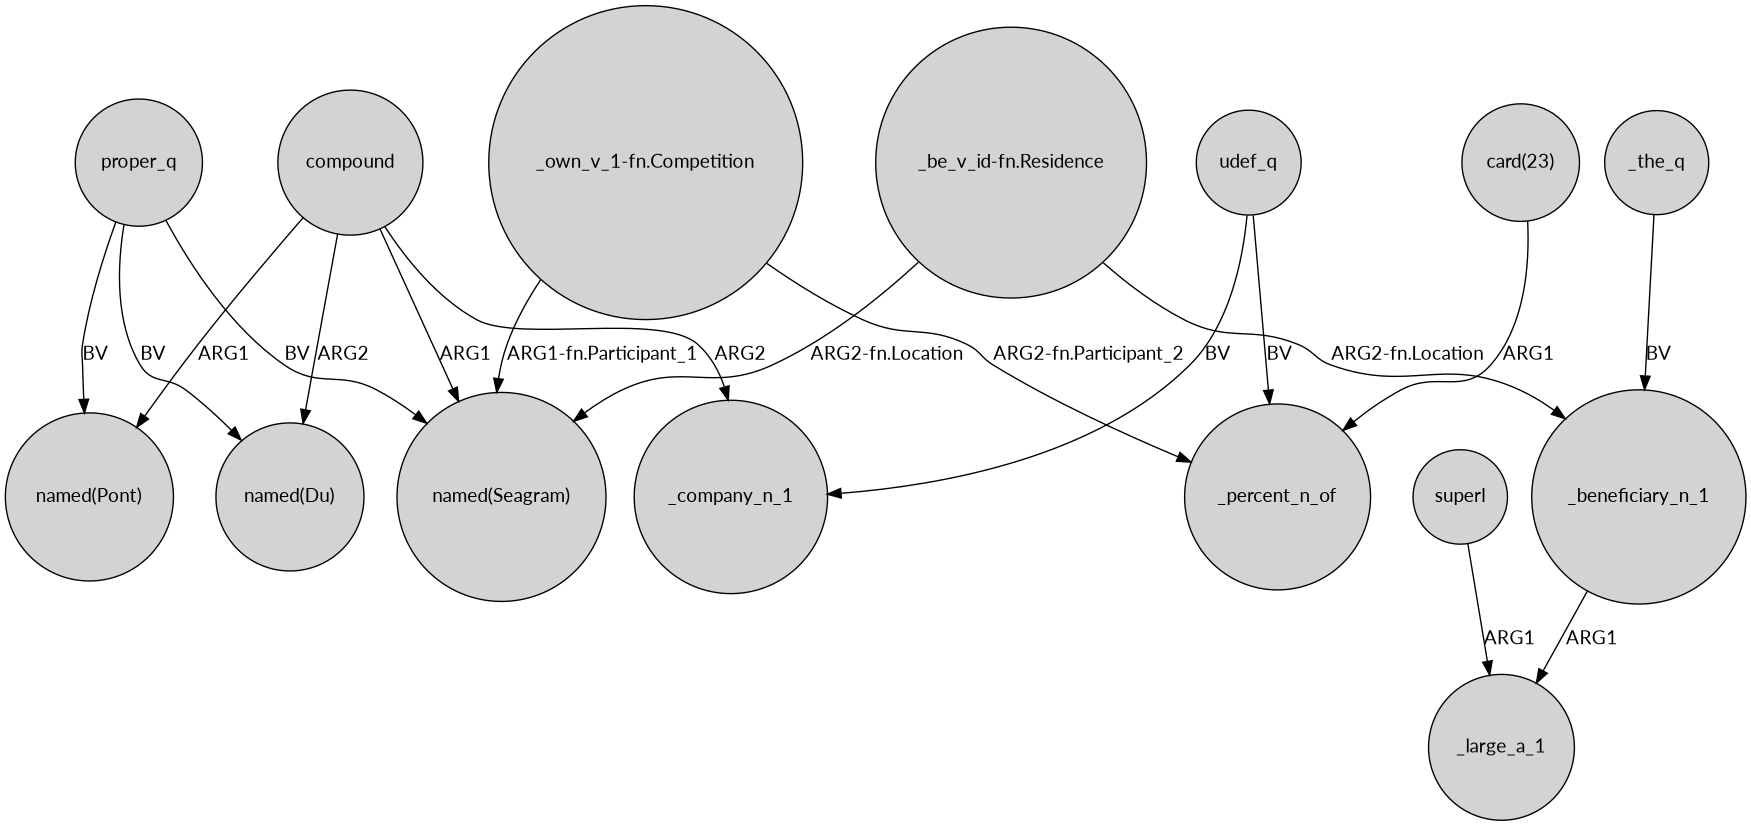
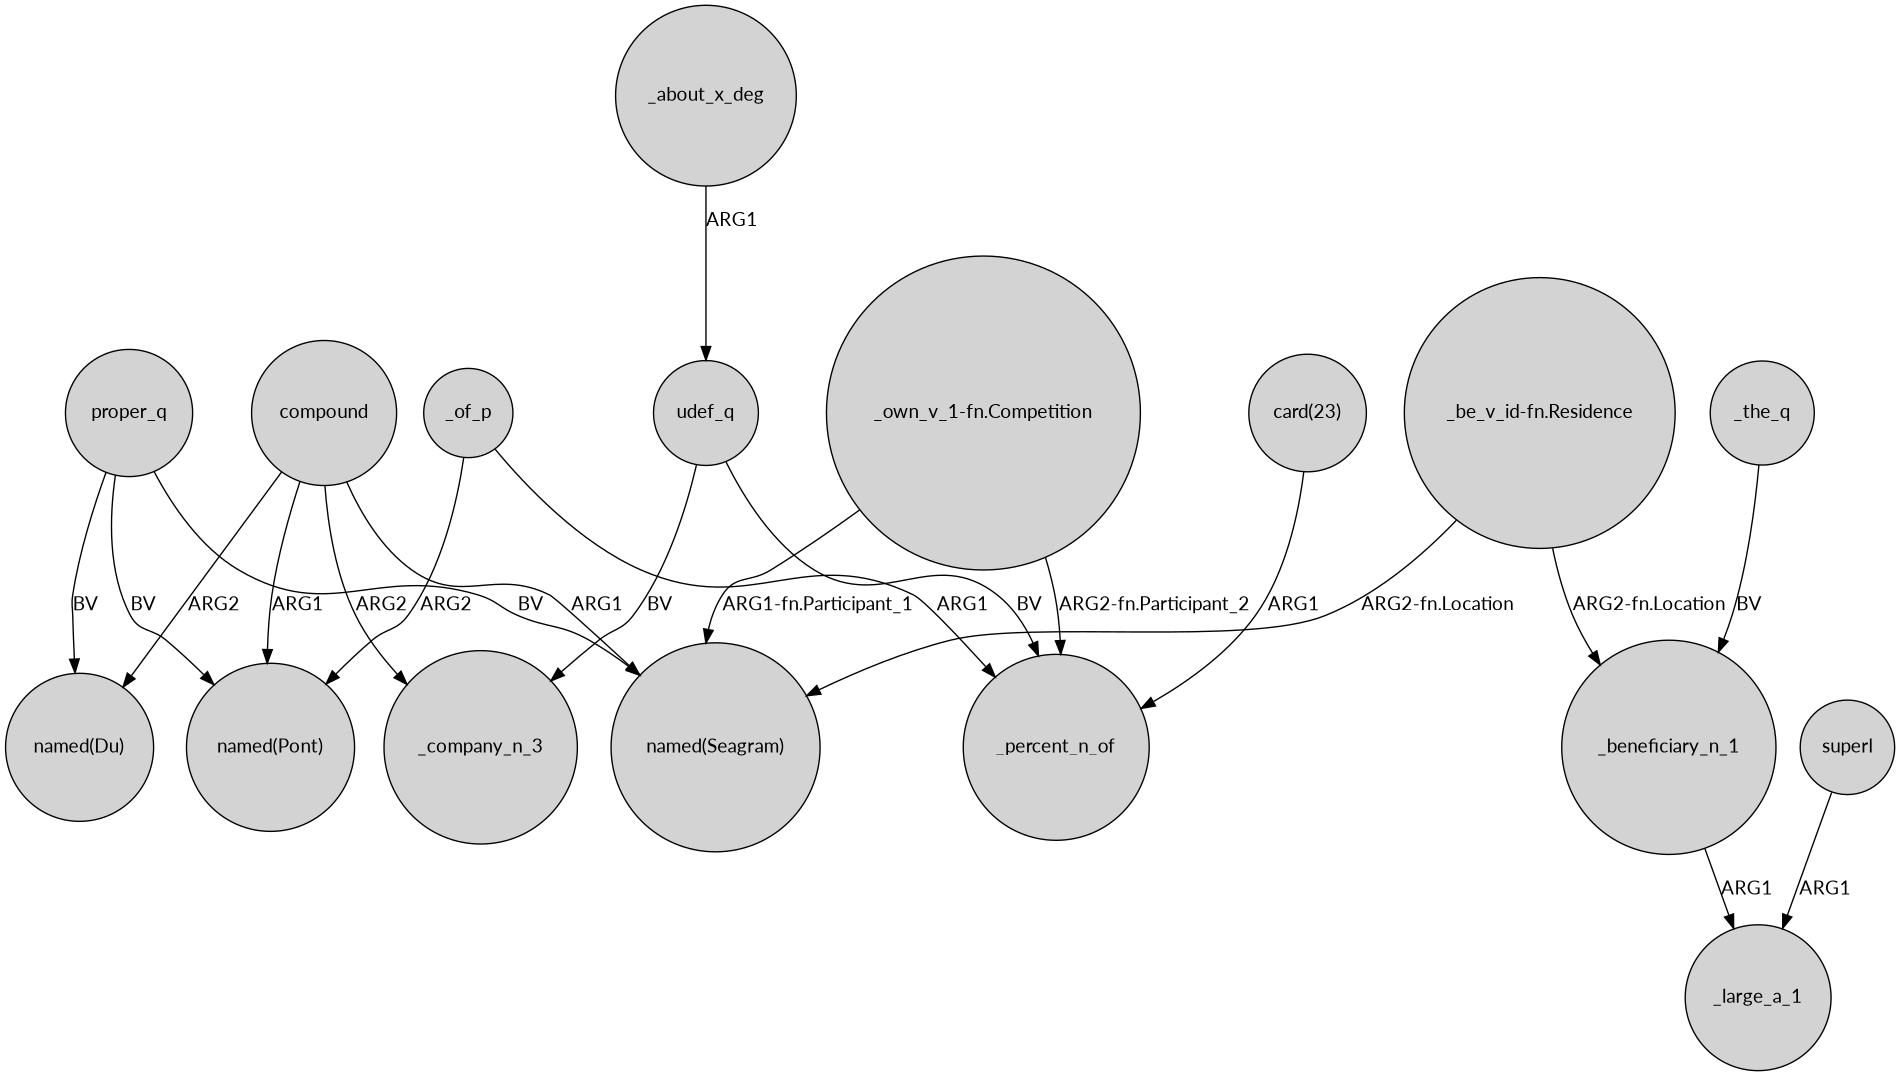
node "_about_x_deg": added
node "_of_p": added
node "_company_n_1": label "_company_n_1" -> "_company_n_3"
